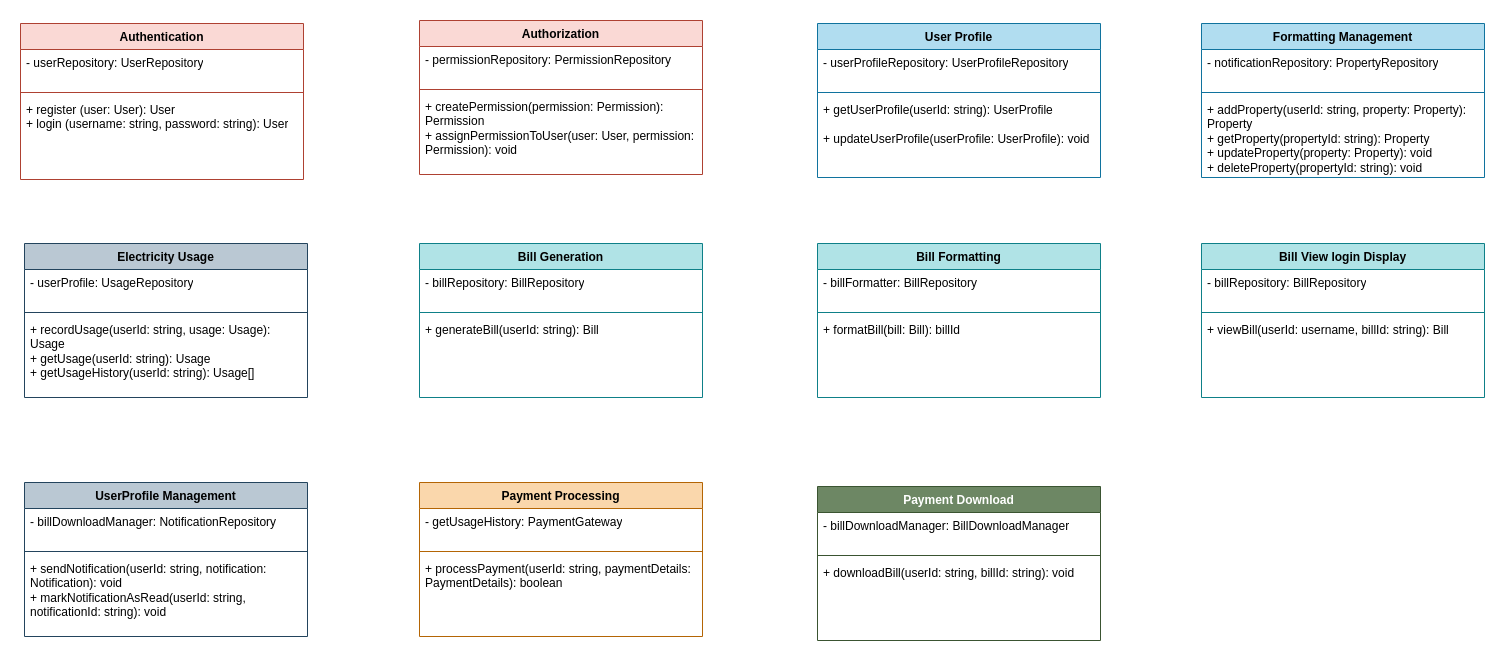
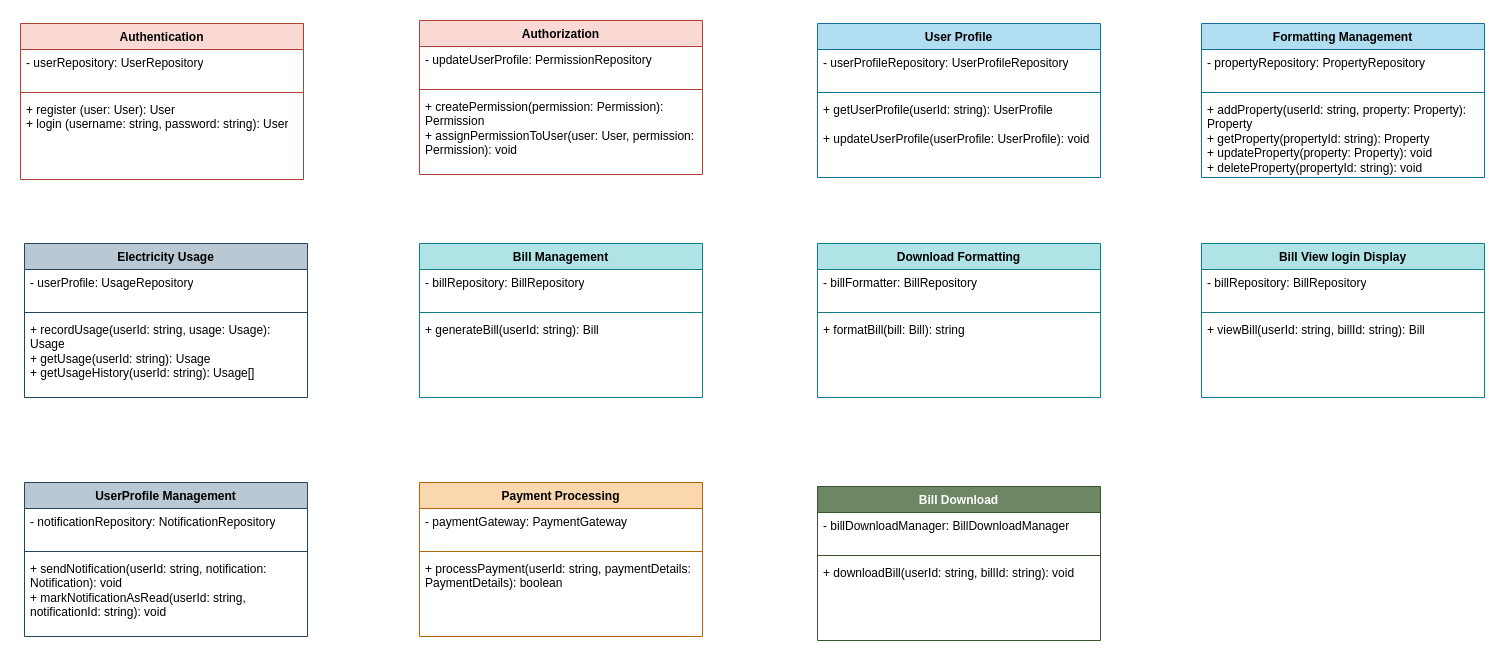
node "- permissionRepository: PermissionRepository": label "- permissionRepository: PermissionRepository" -> "- updateUserProfile: PermissionRepository"
node "- notificationRepository: PropertyRepository": label "- notificationRepository: PropertyRepository" -> "- propertyRepository: PropertyRepository"
node "Bill Generation": label "Bill Generation" -> "Bill Management"
node "Bill Formatting": label "Bill Formatting" -> "Download Formatting"
node "+ formatBill(bill: Bill): billId": label "+ formatBill(bill: Bill): billId" -> "+ formatBill(bill: Bill): string"
node "+ viewBill(userId: username, billId: string): Bill": label "+ viewBill(userId: username, billId: string): Bill" -> "+ viewBill(userId: string, billId: string): Bill"
node "Payment Download": label "Payment Download" -> "Bill Download"
node "- billDownloadManager: NotificationRepository": label "- billDownloadManager: NotificationRepository" -> "- notificationRepository: NotificationRepository"
node "- getUsageHistory: PaymentGateway": label "- getUsageHistory: PaymentGateway" -> "- paymentGateway: PaymentGateway"
